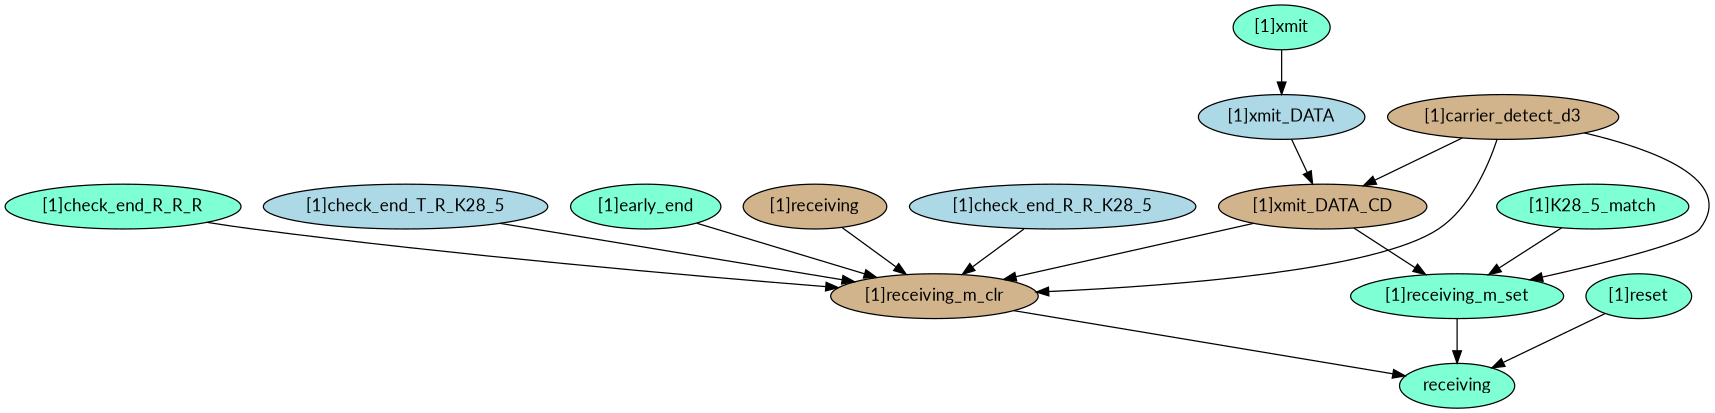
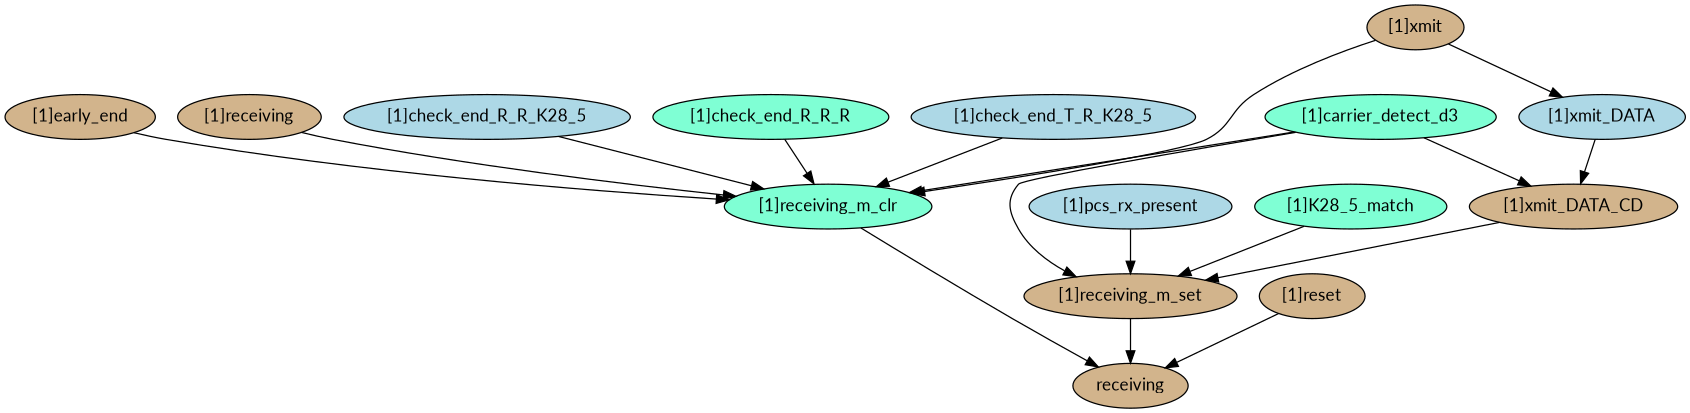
node "[1]xmit": fillcolor aquamarine -> tan
node "[1]carrier_detect_d3": fillcolor tan -> aquamarine
node "[1]early_end": fillcolor aquamarine -> tan
node "[1]pcs_rx_present": added
edge "[1]xmit_DATA_CD" -> "[1]receiving_m_clr": now "[1]xmit" -> "[1]receiving_m_clr"
node "[1]receiving_m_clr": fillcolor tan -> aquamarine
node "[1]receiving_m_set": fillcolor aquamarine -> tan
node "[1]reset": fillcolor aquamarine -> tan
node "receiving": fillcolor aquamarine -> tan
